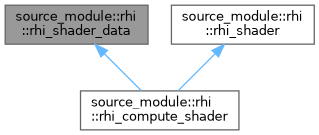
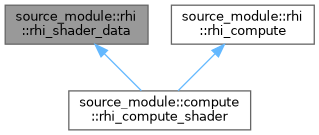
node "source_module::rhi ::rhi_shader": label "source_module::rhi ::rhi_shader" -> "source_module::rhi ::rhi_compute"
node "source_module::rhi ::rhi_compute_shader": label "source_module::rhi ::rhi_compute_shader" -> "source_module::compute ::rhi_compute_shader"
